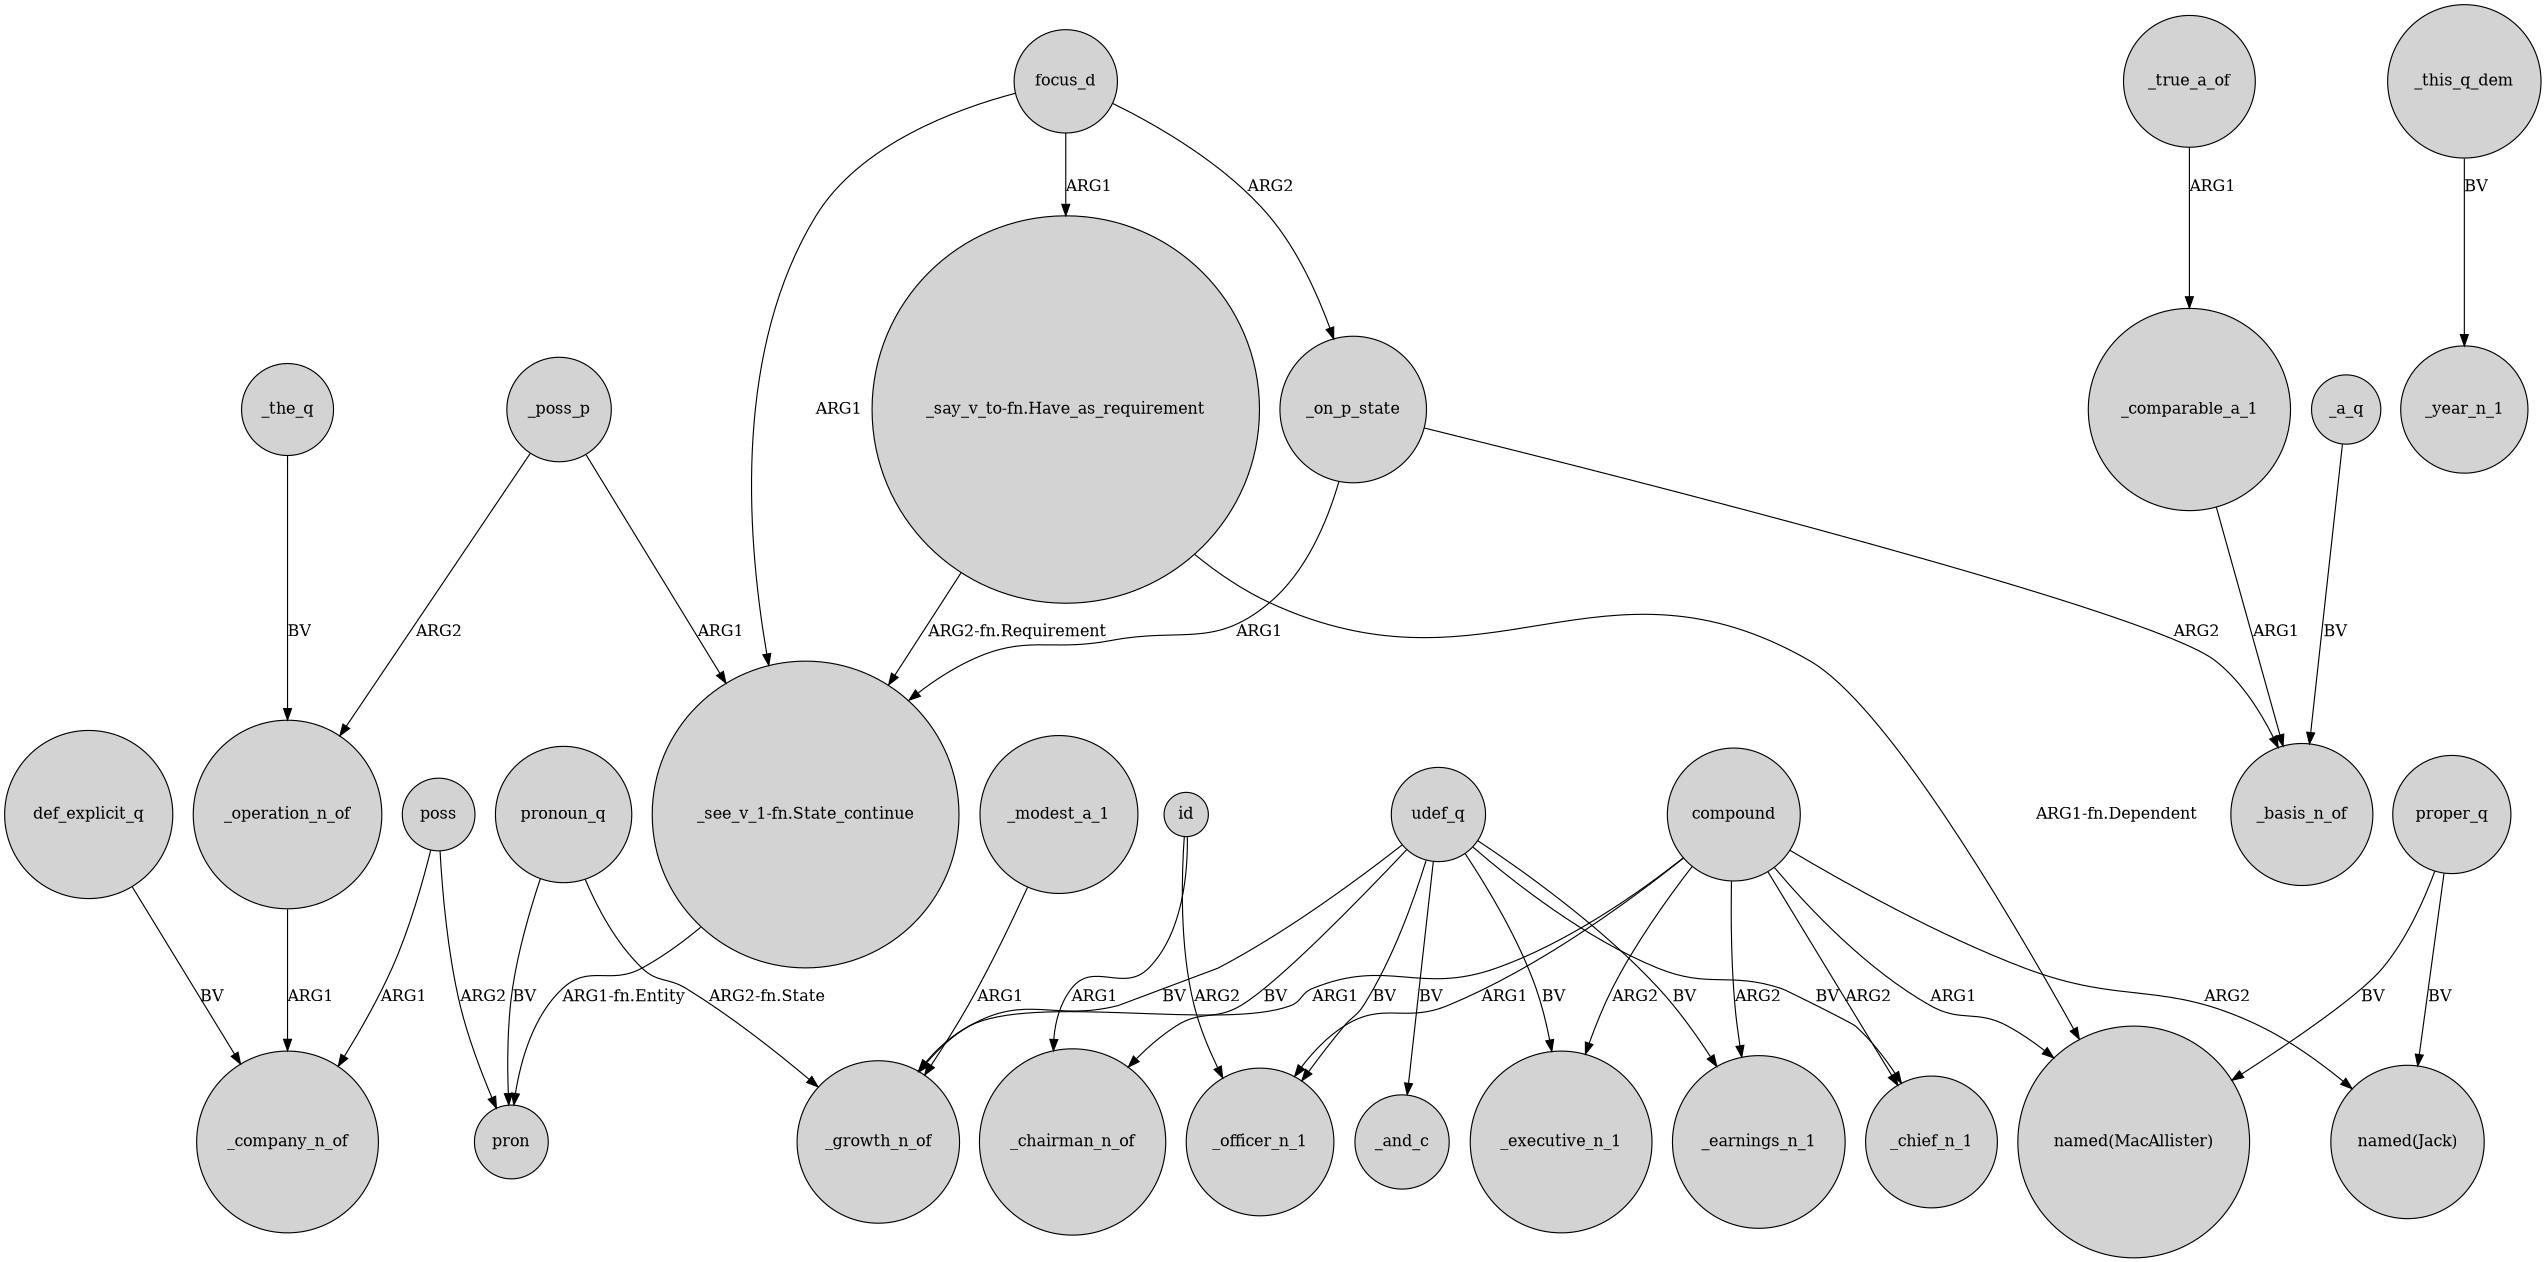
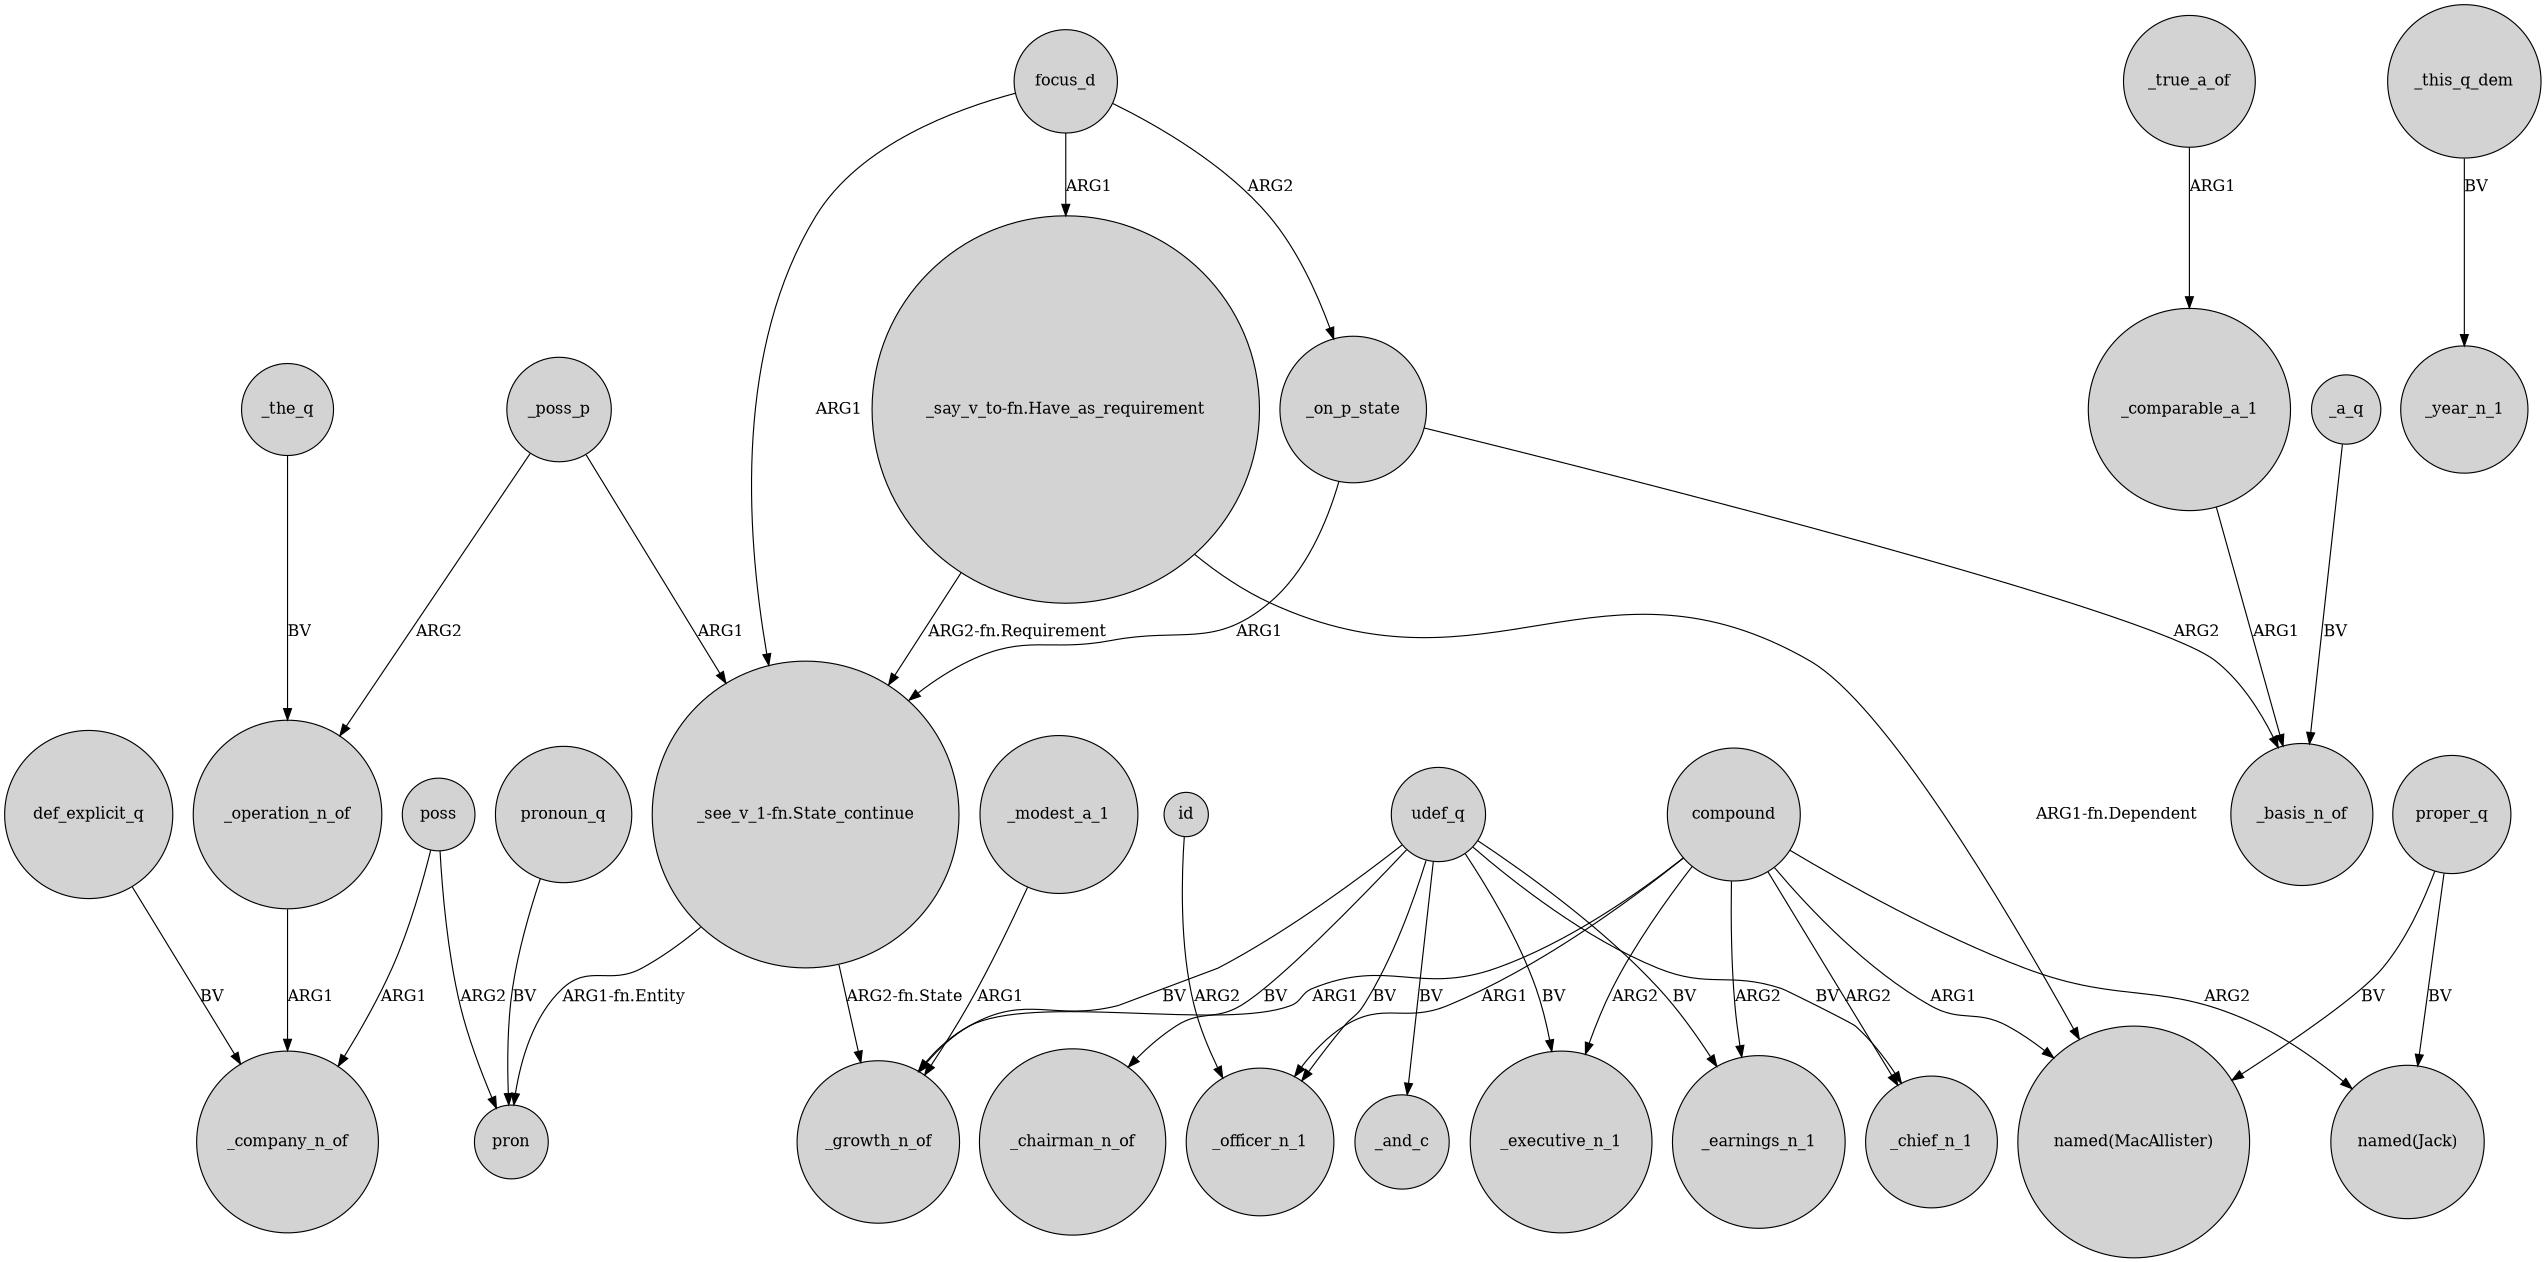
edge "id" -> "_chairman_n_of": removed, label "ARG1"
edge "pronoun_q" -> "_growth_n_of": now "_see_v_1-fn.State_continue" -> "_growth_n_of"
